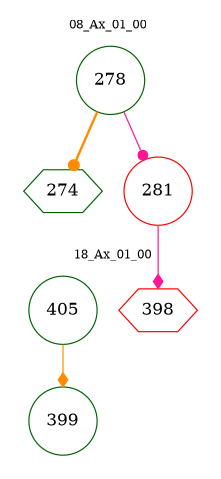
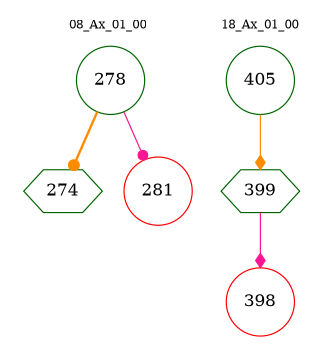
edge "281" -> "398": now "399" -> "398"
node "398": shape hexagon -> circle
node "399": shape circle -> hexagon
